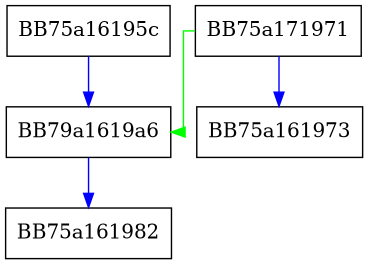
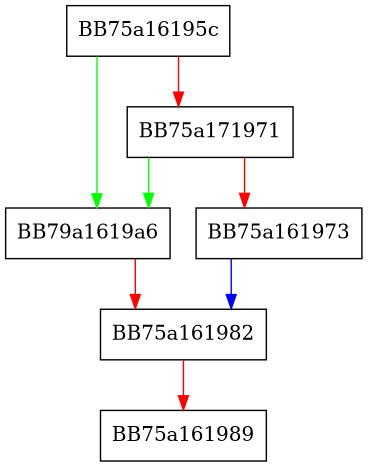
edge "BB75a16195c" -> "BB79a1619a6": color blue -> green
edge "BB75a16195c" -> "BB75a171971": added
edge "BB75a171971" -> "BB75a161973": color blue -> red
edge "BB79a1619a6" -> "BB75a161982": color blue -> red
edge "BB75a161973" -> "BB75a161982": added
node "BB75a161989": added
